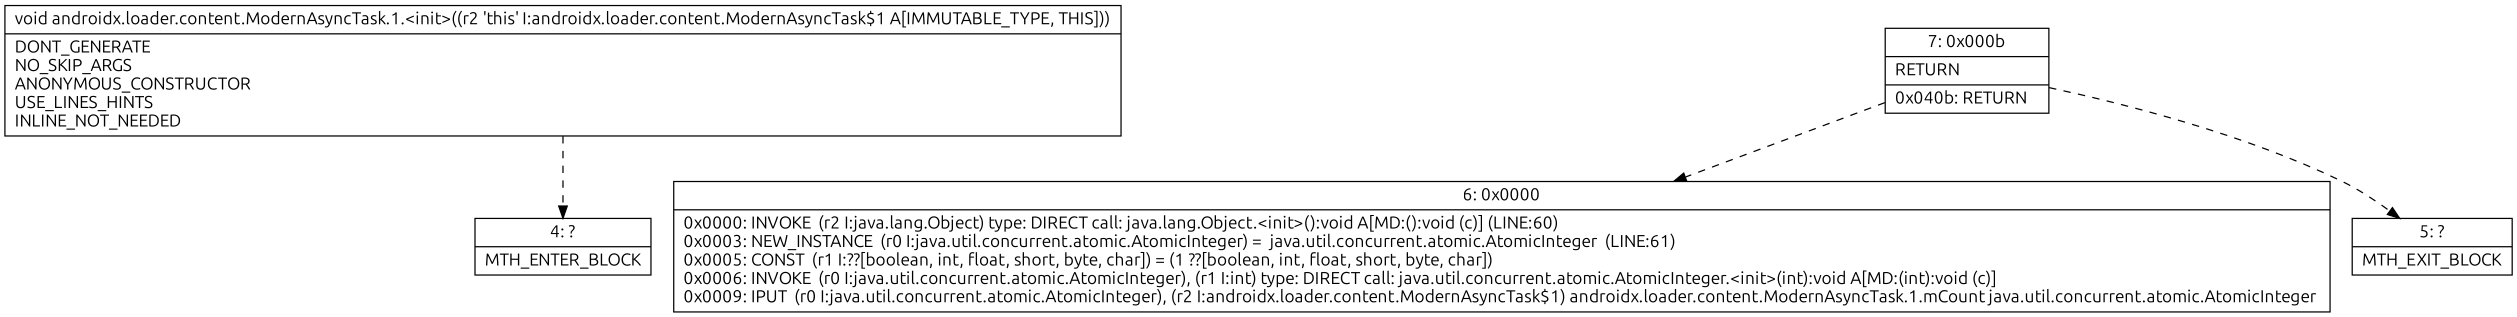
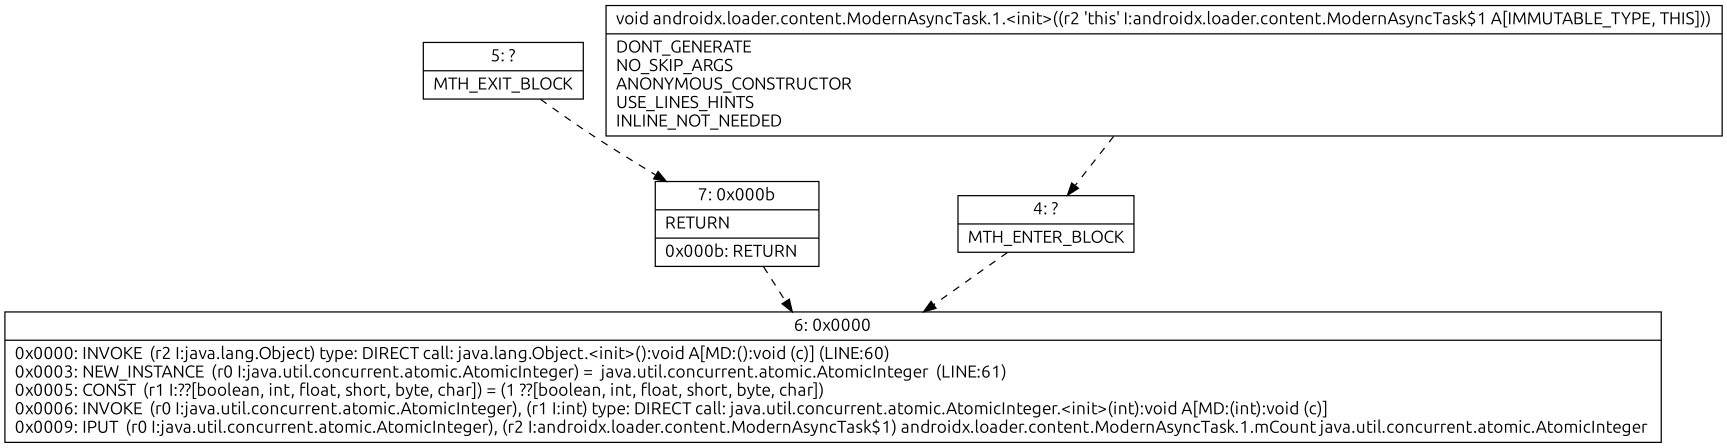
node "7: 0x000b": text "0x040b: RETURN" -> "0x000b: RETURN"
edge "7: 0x000b" -> "5: ?": reversed
edge "4: ?" -> "6: 0x0000": added
